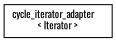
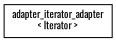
node "cycle_iterator_adapter < Iterator >": label "cycle_iterator_adapter < Iterator >" -> "adapter_iterator_adapter < Iterator >"
